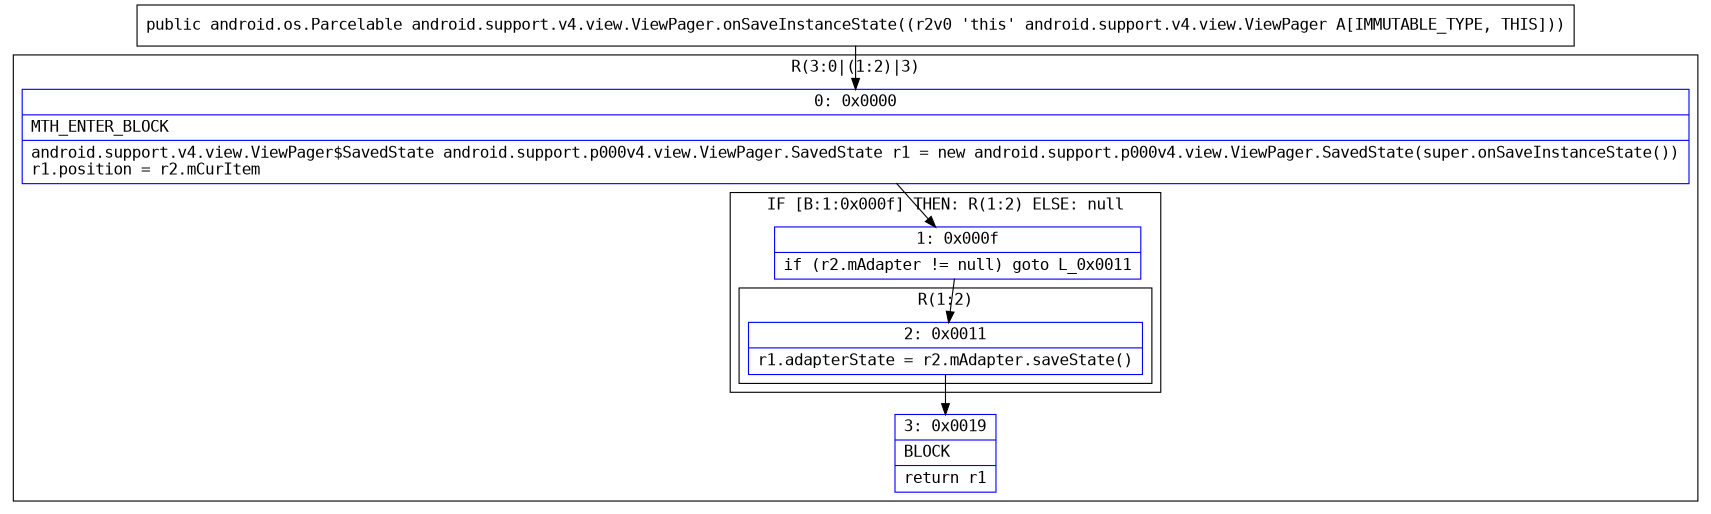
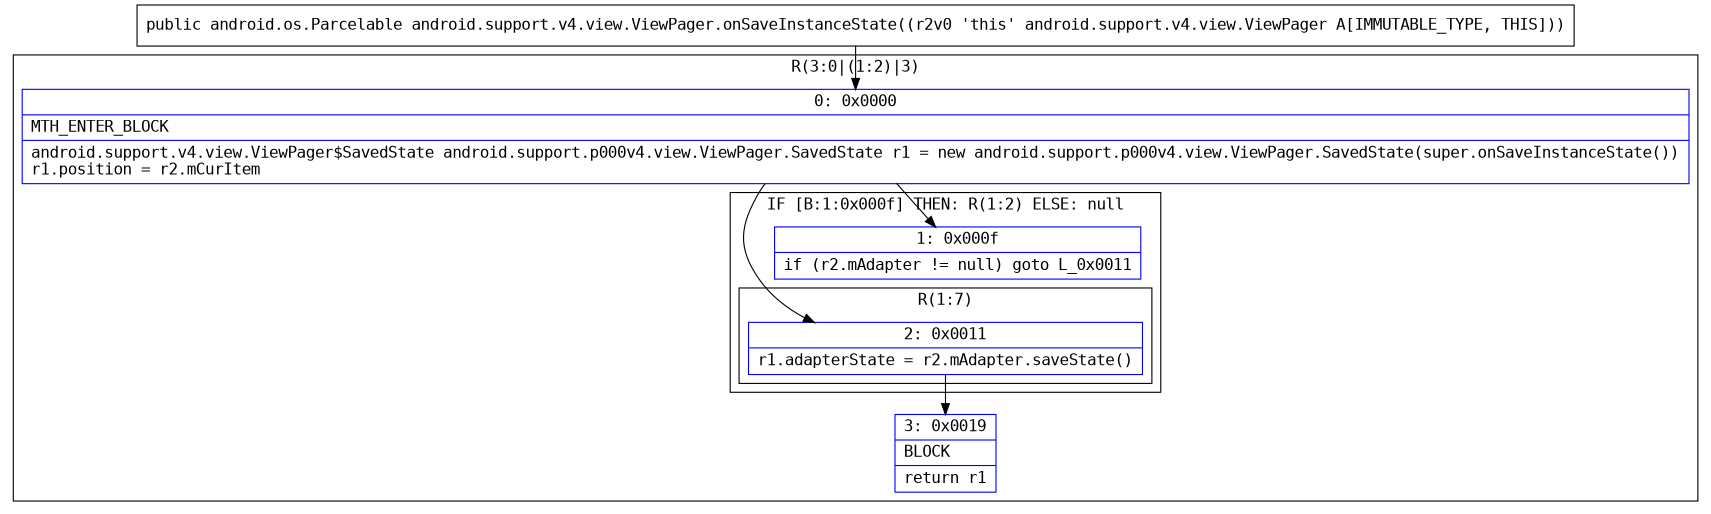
edge "1: 0x000f" -> "2: 0x0011": now "0: 0x0000" -> "2: 0x0011"
cluster "R(1:2)": label "R(1:2)" -> "R(1:7)"
